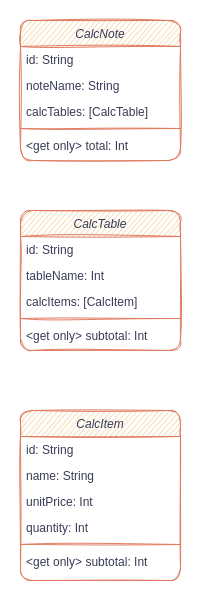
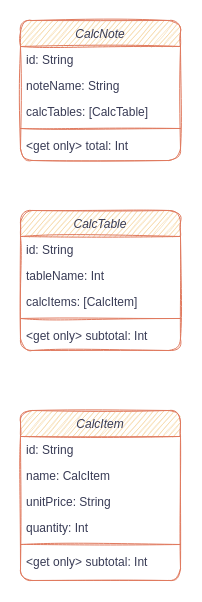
node "name: String": label "name: String" -> "name: CalcItem"
node "unitPrice: Int": label "unitPrice: Int" -> "unitPrice: String"
